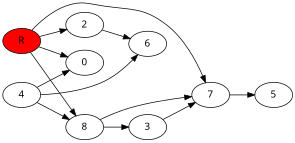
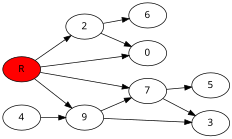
edge "4" -> "0": now "2" -> "0"
edge "4" -> "6": removed
edge "3" -> "7": reversed
node "8": label "8" -> "9"
